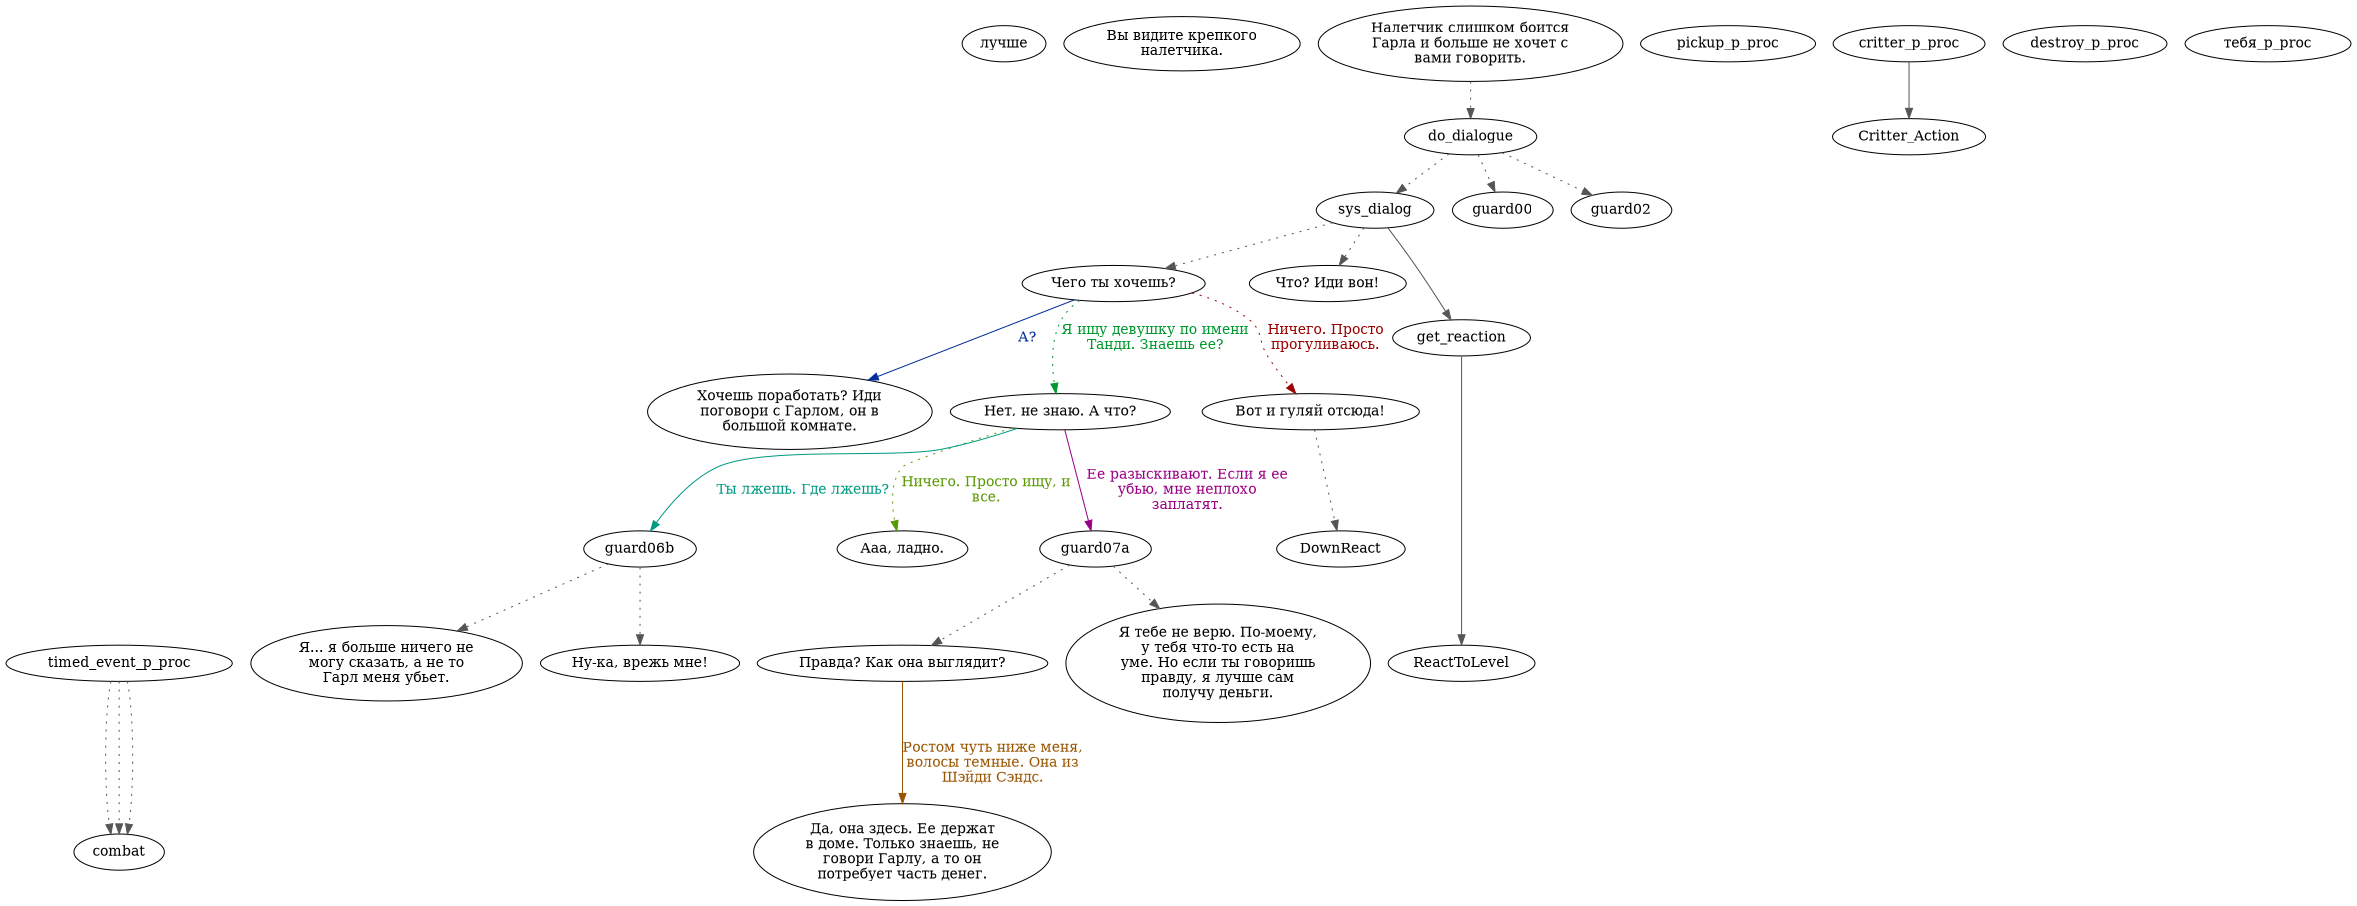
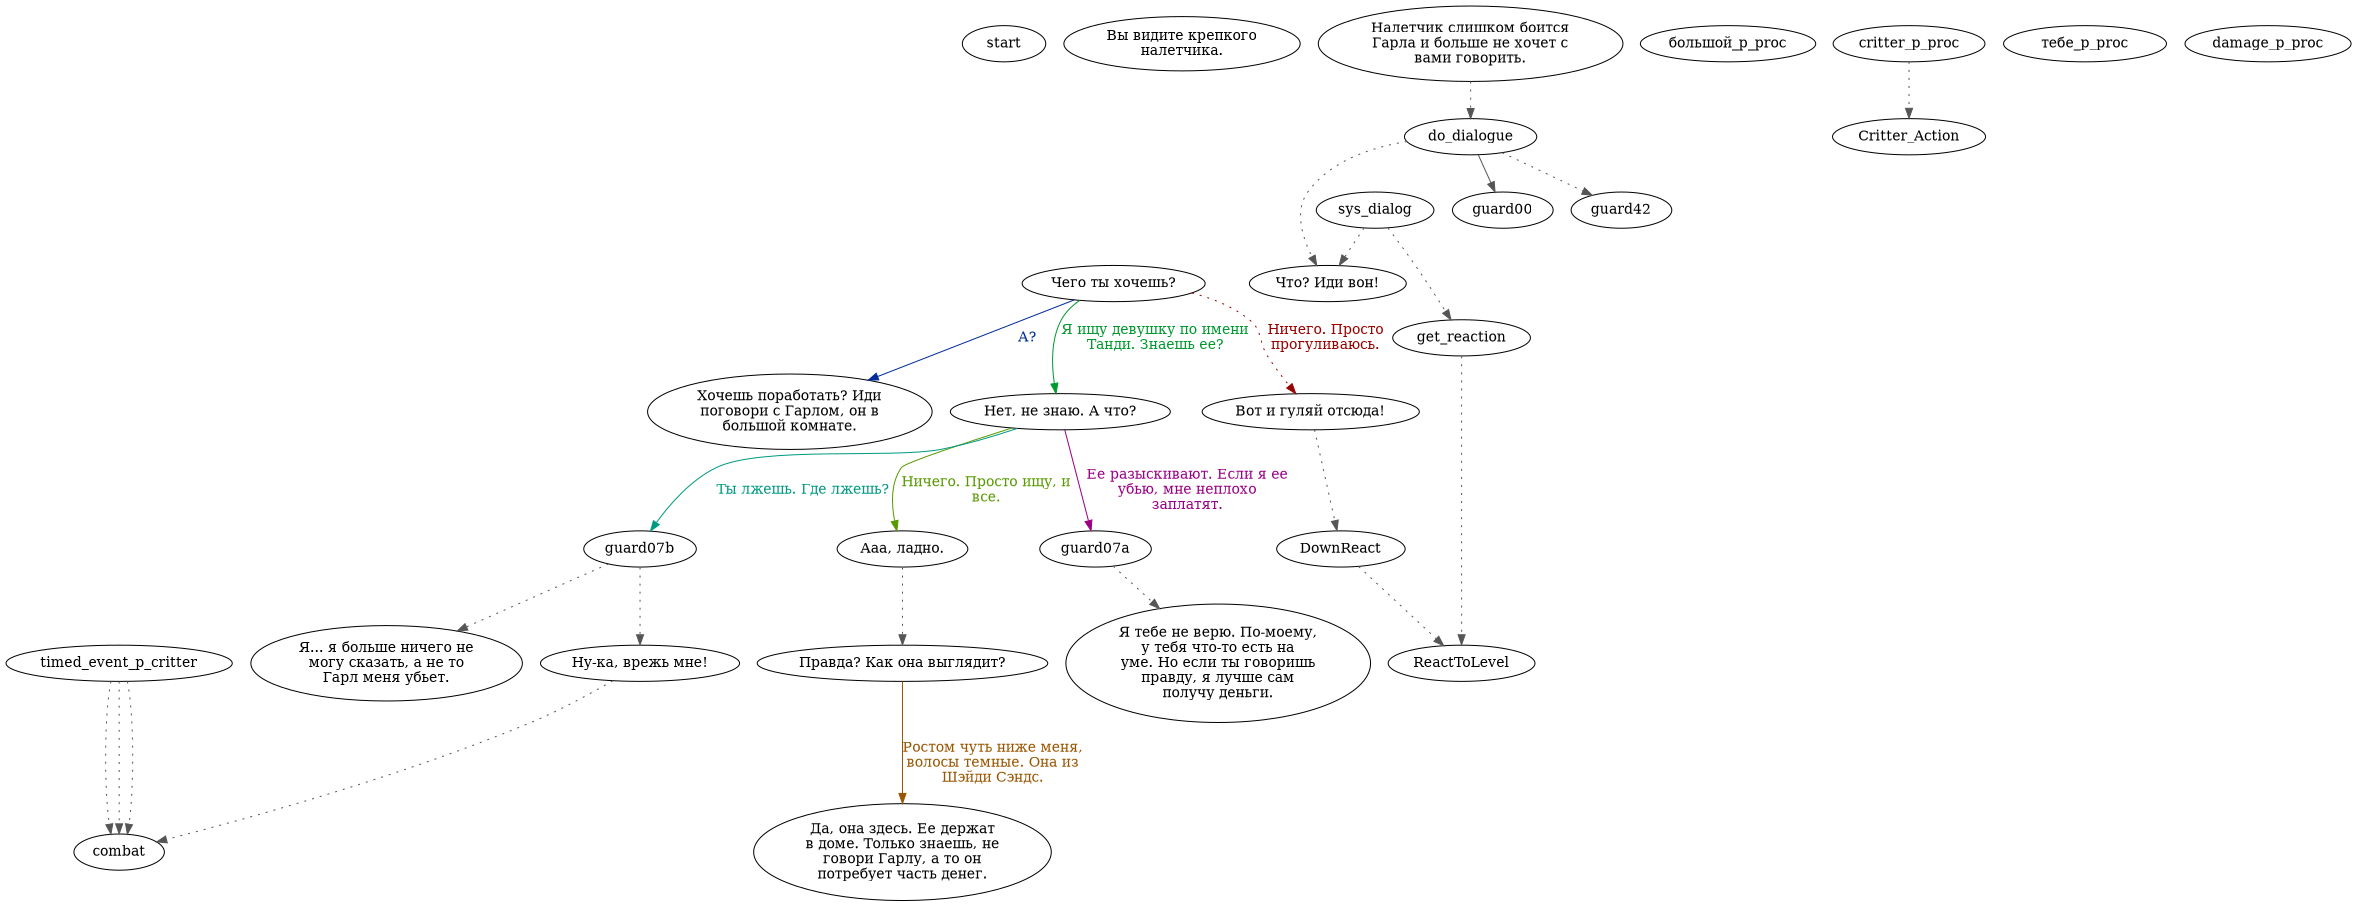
node "лучше": label "лучше" -> "start"
node "pickup_p_proc": label "pickup_p_proc" -> "большой_p_proc"
node "destroy_p_proc": label "destroy_p_proc" -> "тебе_p_proc"
node "тебя_p_proc": label "тебя_p_proc" -> "damage_p_proc"
edge "critter_p_proc" -> "Critter_Action": style solid -> dotted
edge "do_dialogue" -> "guard00": style dotted -> solid
edge "do_dialogue" -> "sys_dialog": now "do_dialogue" -> "Что? Иди вон!"
node "guard02": label "guard02" -> "guard42"
edge "sys_dialog" -> "Чего ты хочешь?": removed
edge "sys_dialog" -> "get_reaction": style solid -> dotted
edge "Чего ты хочешь?" -> "Нет, не знаю. А что?": style dotted -> solid
edge "Нет, не знаю. А что?" -> "Ааа, ладно.": style dotted -> solid
edge "get_reaction" -> "ReactToLevel": style solid -> dotted
node "guard06b": label "guard06b" -> "guard07b"
edge "guard07a" -> "Правда? Как она выглядит?": now "Ааа, ладно." -> "Правда? Как она выглядит?"
edge "DownReact" -> "ReactToLevel": added
node "timed_event_p_proc": label "timed_event_p_proc" -> "timed_event_p_critter"
edge "Ну-ка, врежь мне!" -> "combat": added
